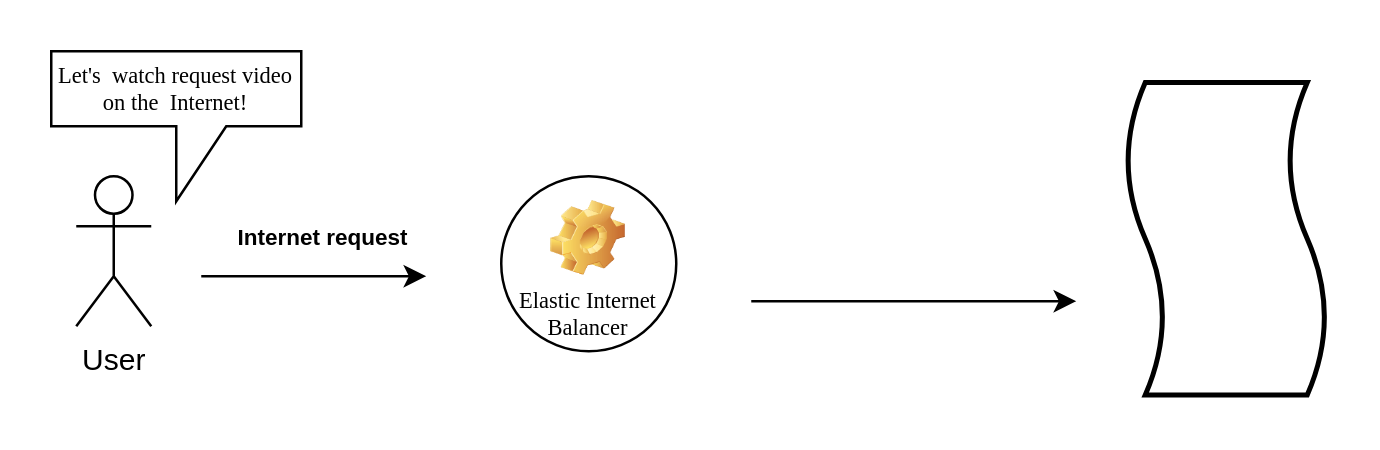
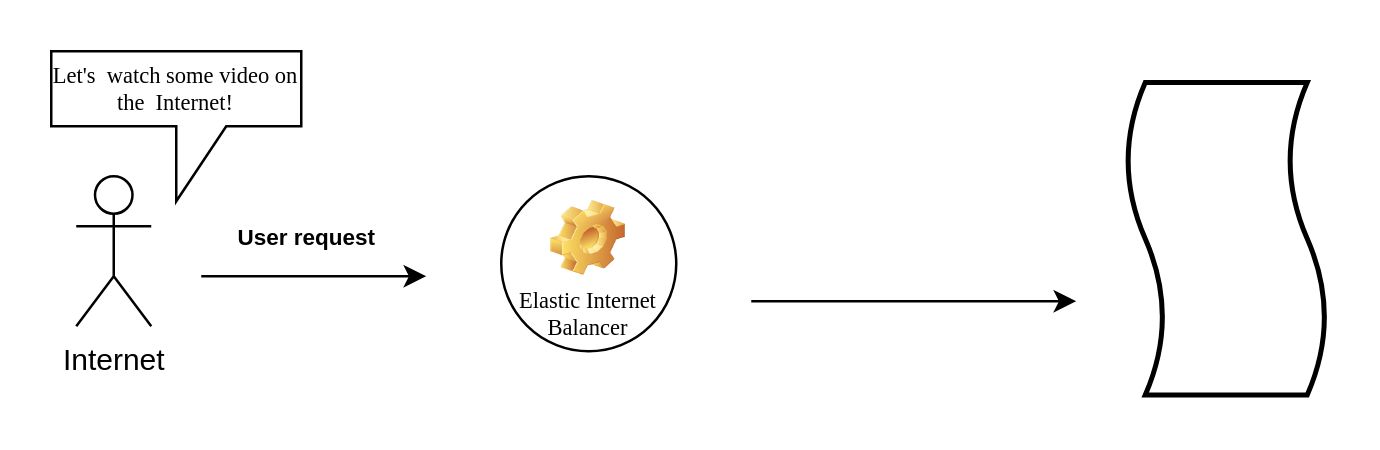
node "Let's watch request video on the Internet!": label "Let's watch request video on the Internet!" -> "Let's watch some video on the Internet!"
node "Internet request": label "Internet request" -> "User request"
node "User": label "User" -> "Internet"
